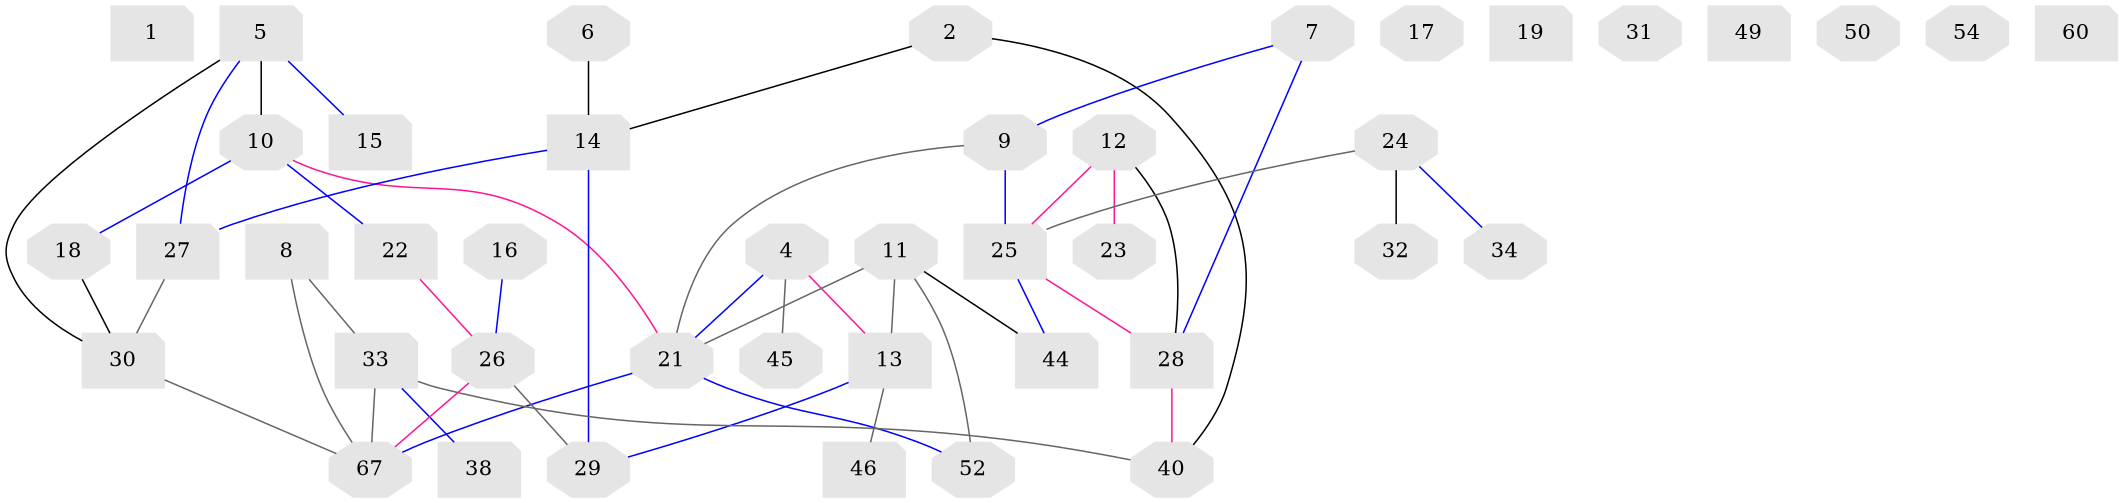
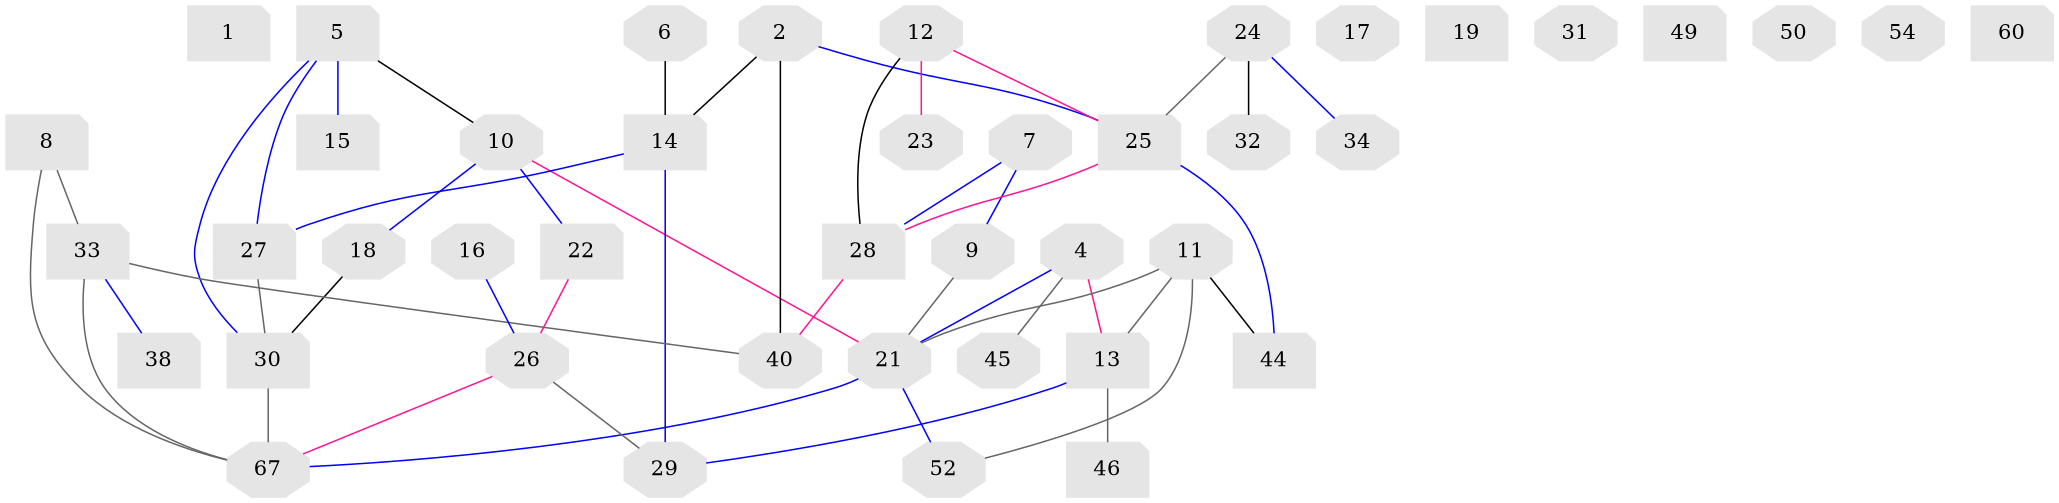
edge "5" -- "30": color black -> blue
edge "9" -- "25": now "2" -- "25"
